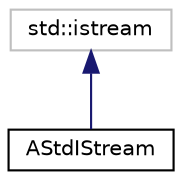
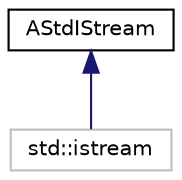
edge "AStdIStream" -> "std::istream": reversed
